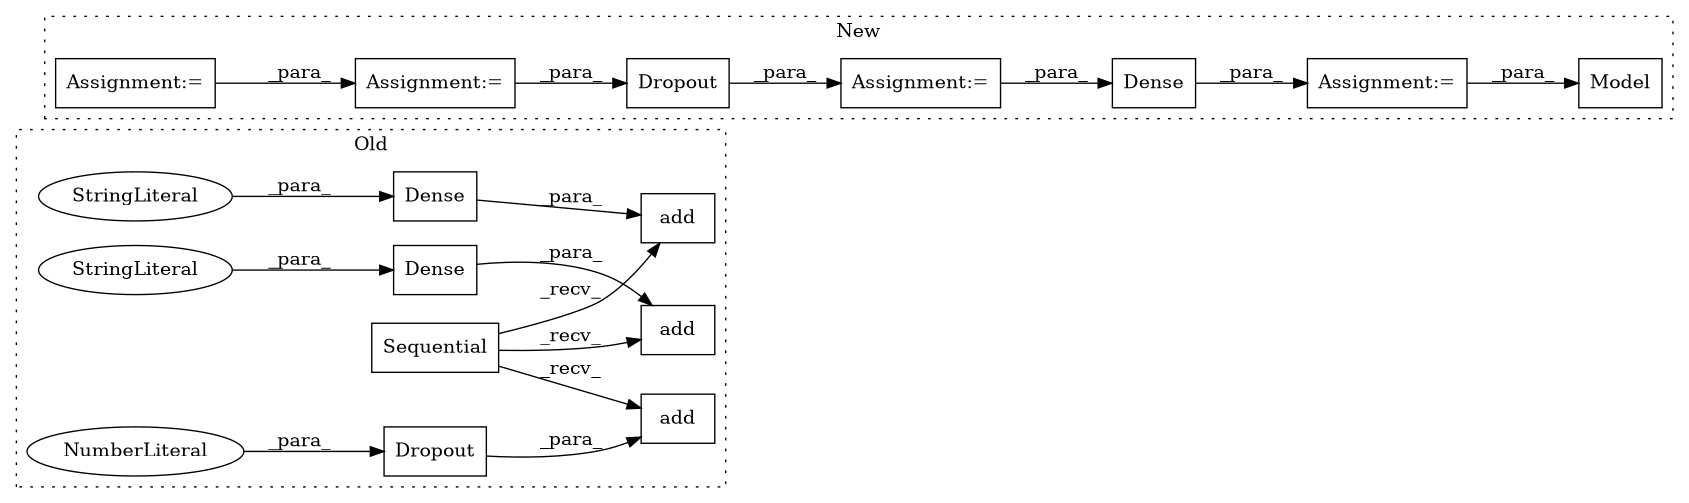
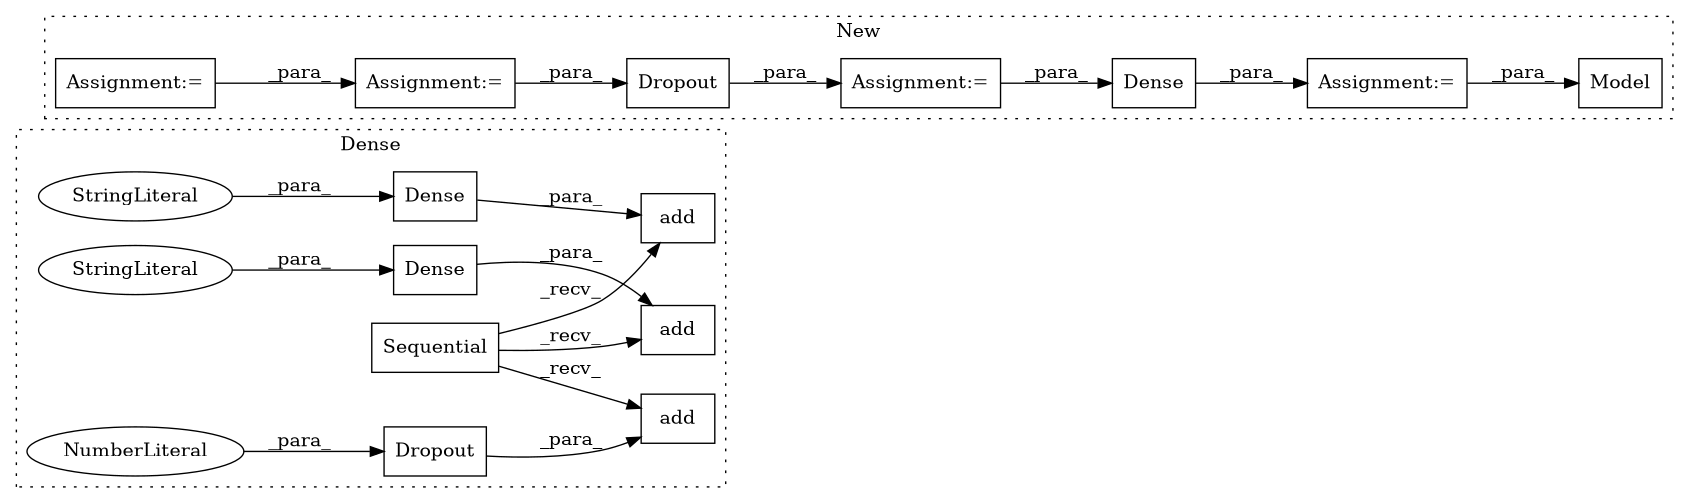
cluster "Old": label "Old" -> "Dense"
